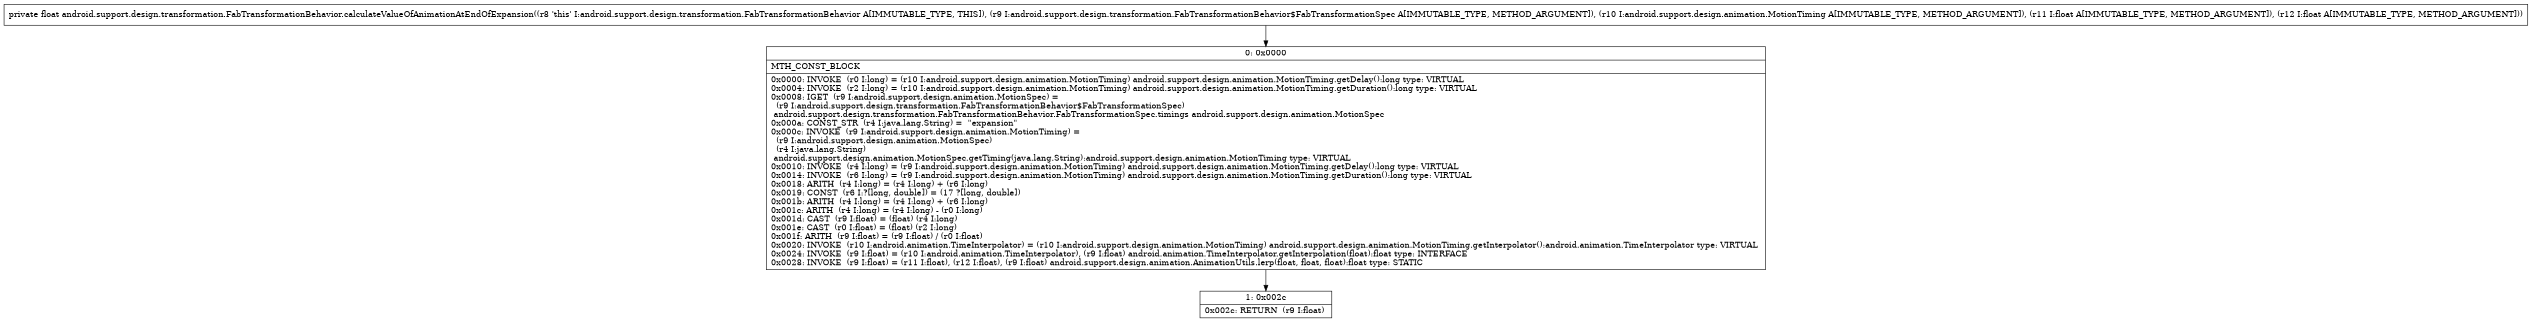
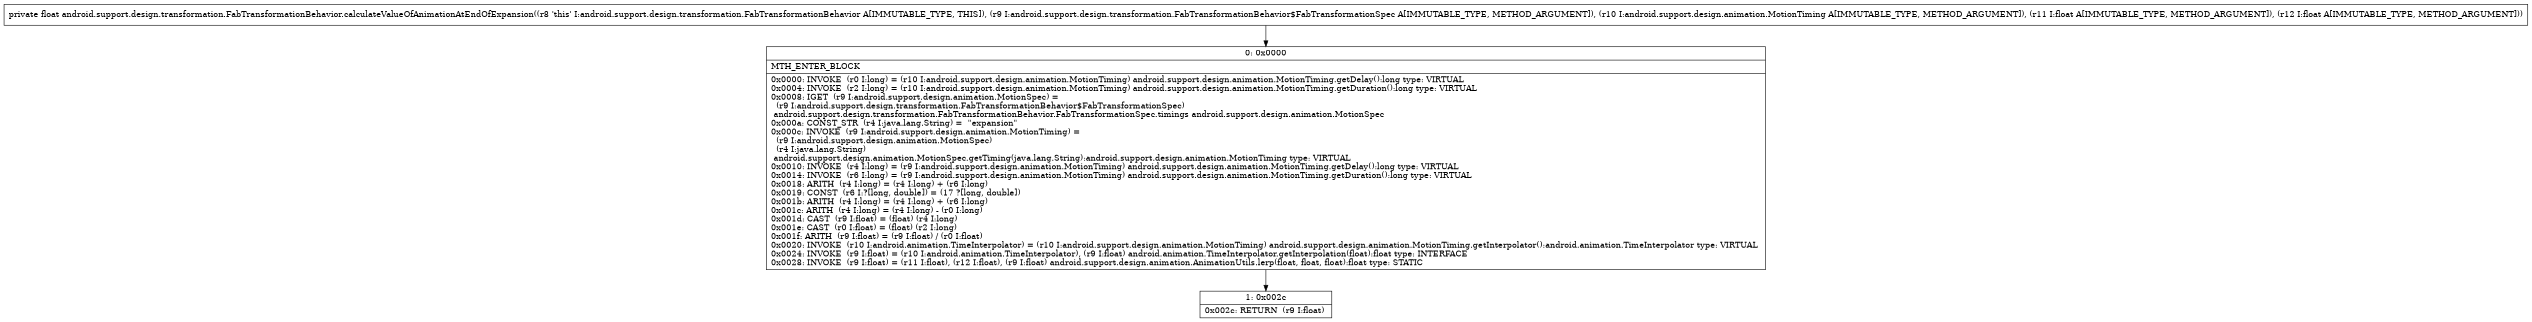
node "0: 0x0000": text "MTH_CONST_BLOCK" -> "MTH_ENTER_BLOCK"
